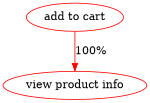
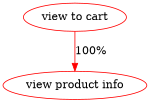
node "add to cart": label "add to cart" -> "view to cart"
